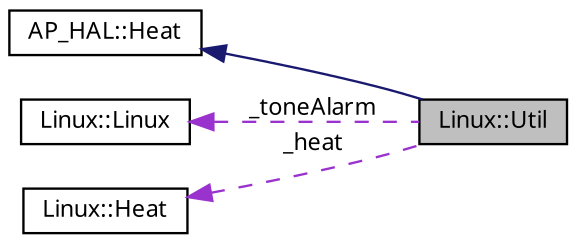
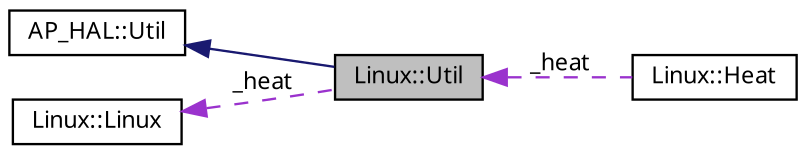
node "AP_HAL::Heat": label "AP_HAL::Heat" -> "AP_HAL::Util"
edge "Linux::Util" -> "Linux::Linux": label " _toneAlarm" -> " _heat"
edge "Linux::Util" -> "Linux::Heat": reversed
